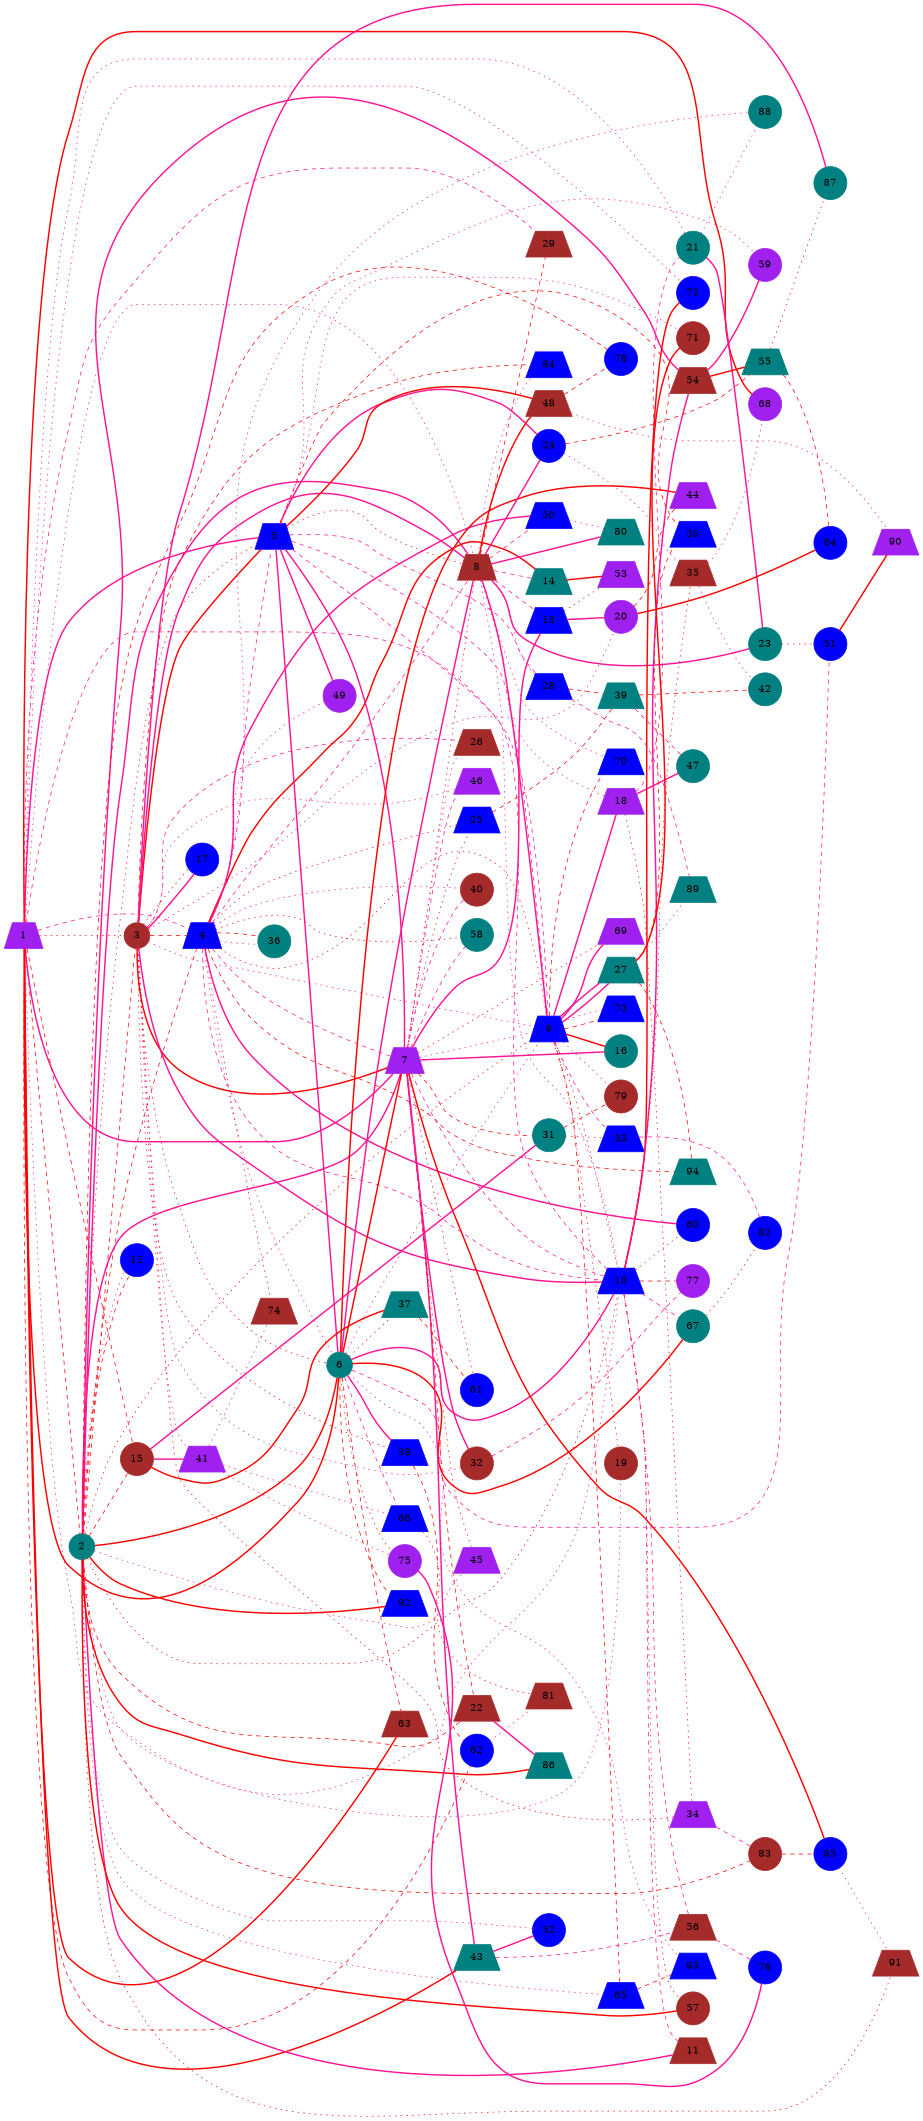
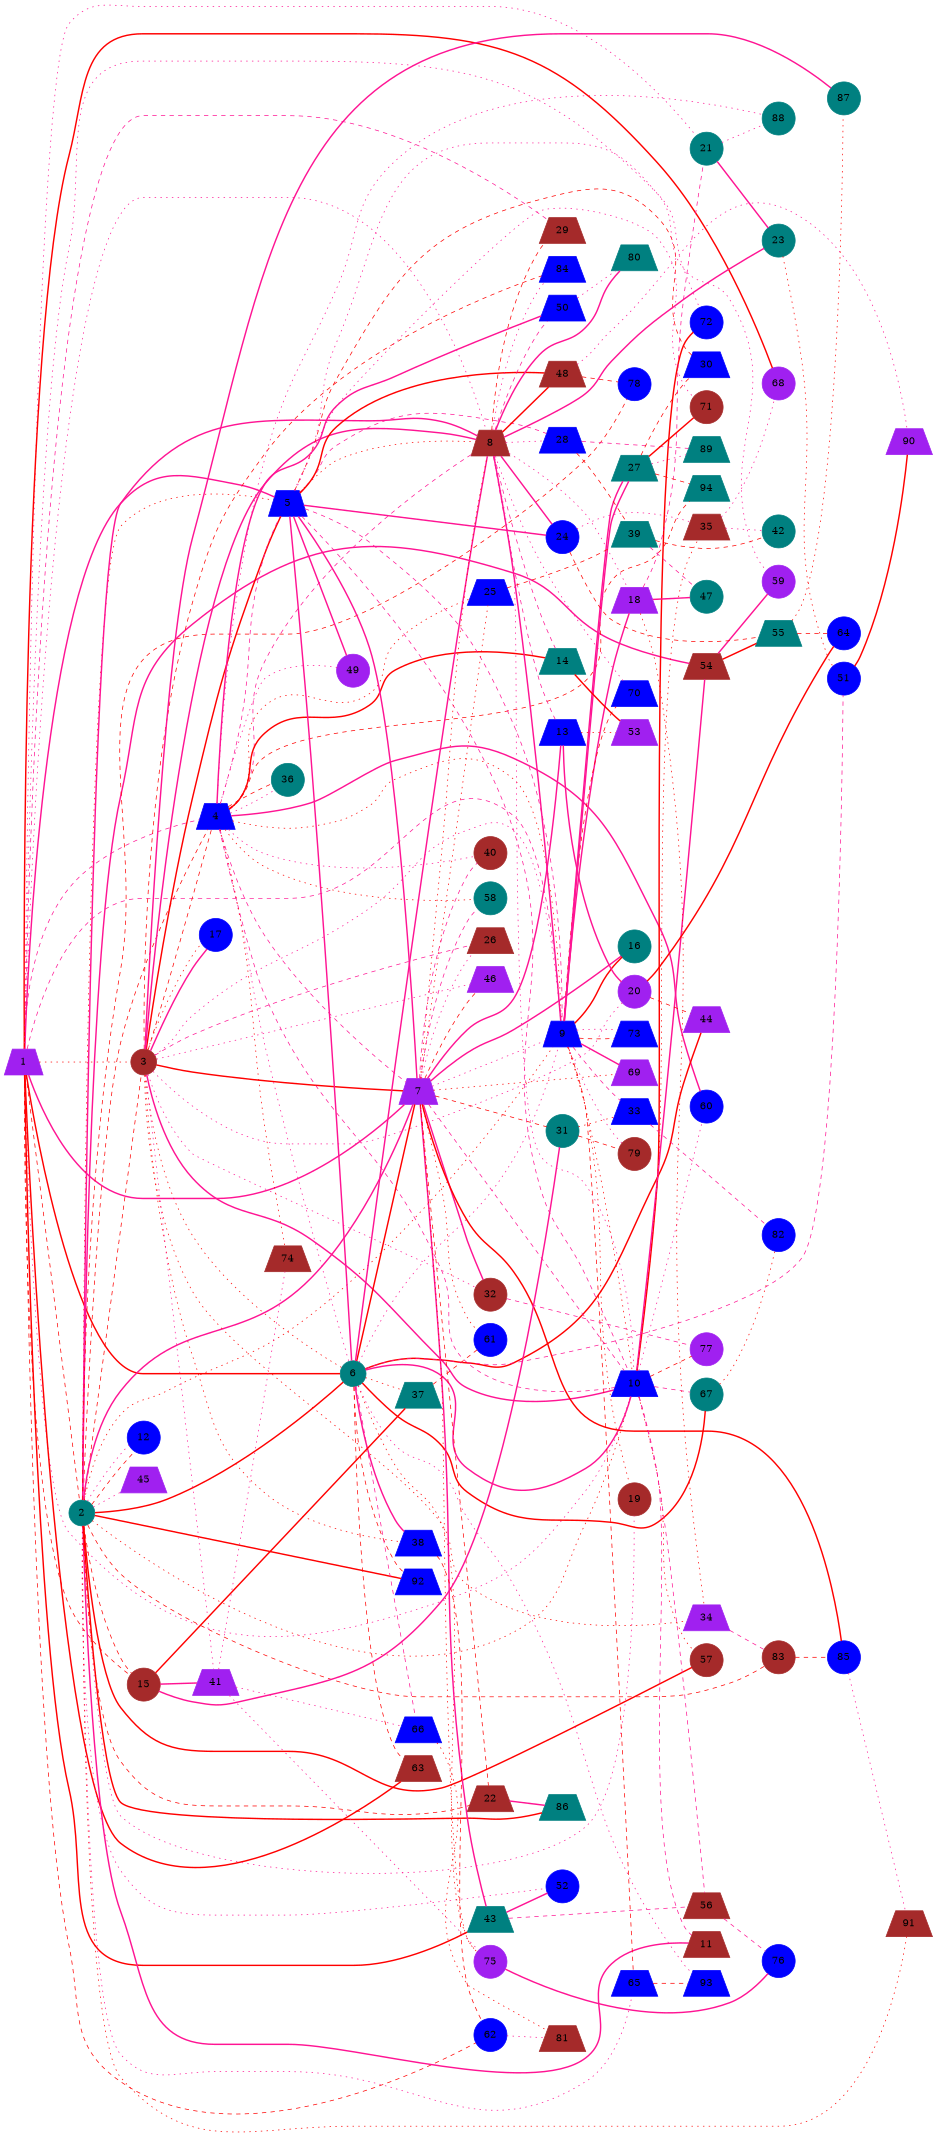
edge "46" -- "7": color deeppink -> red
edge "7" -- "45": now "7" -- "75"
